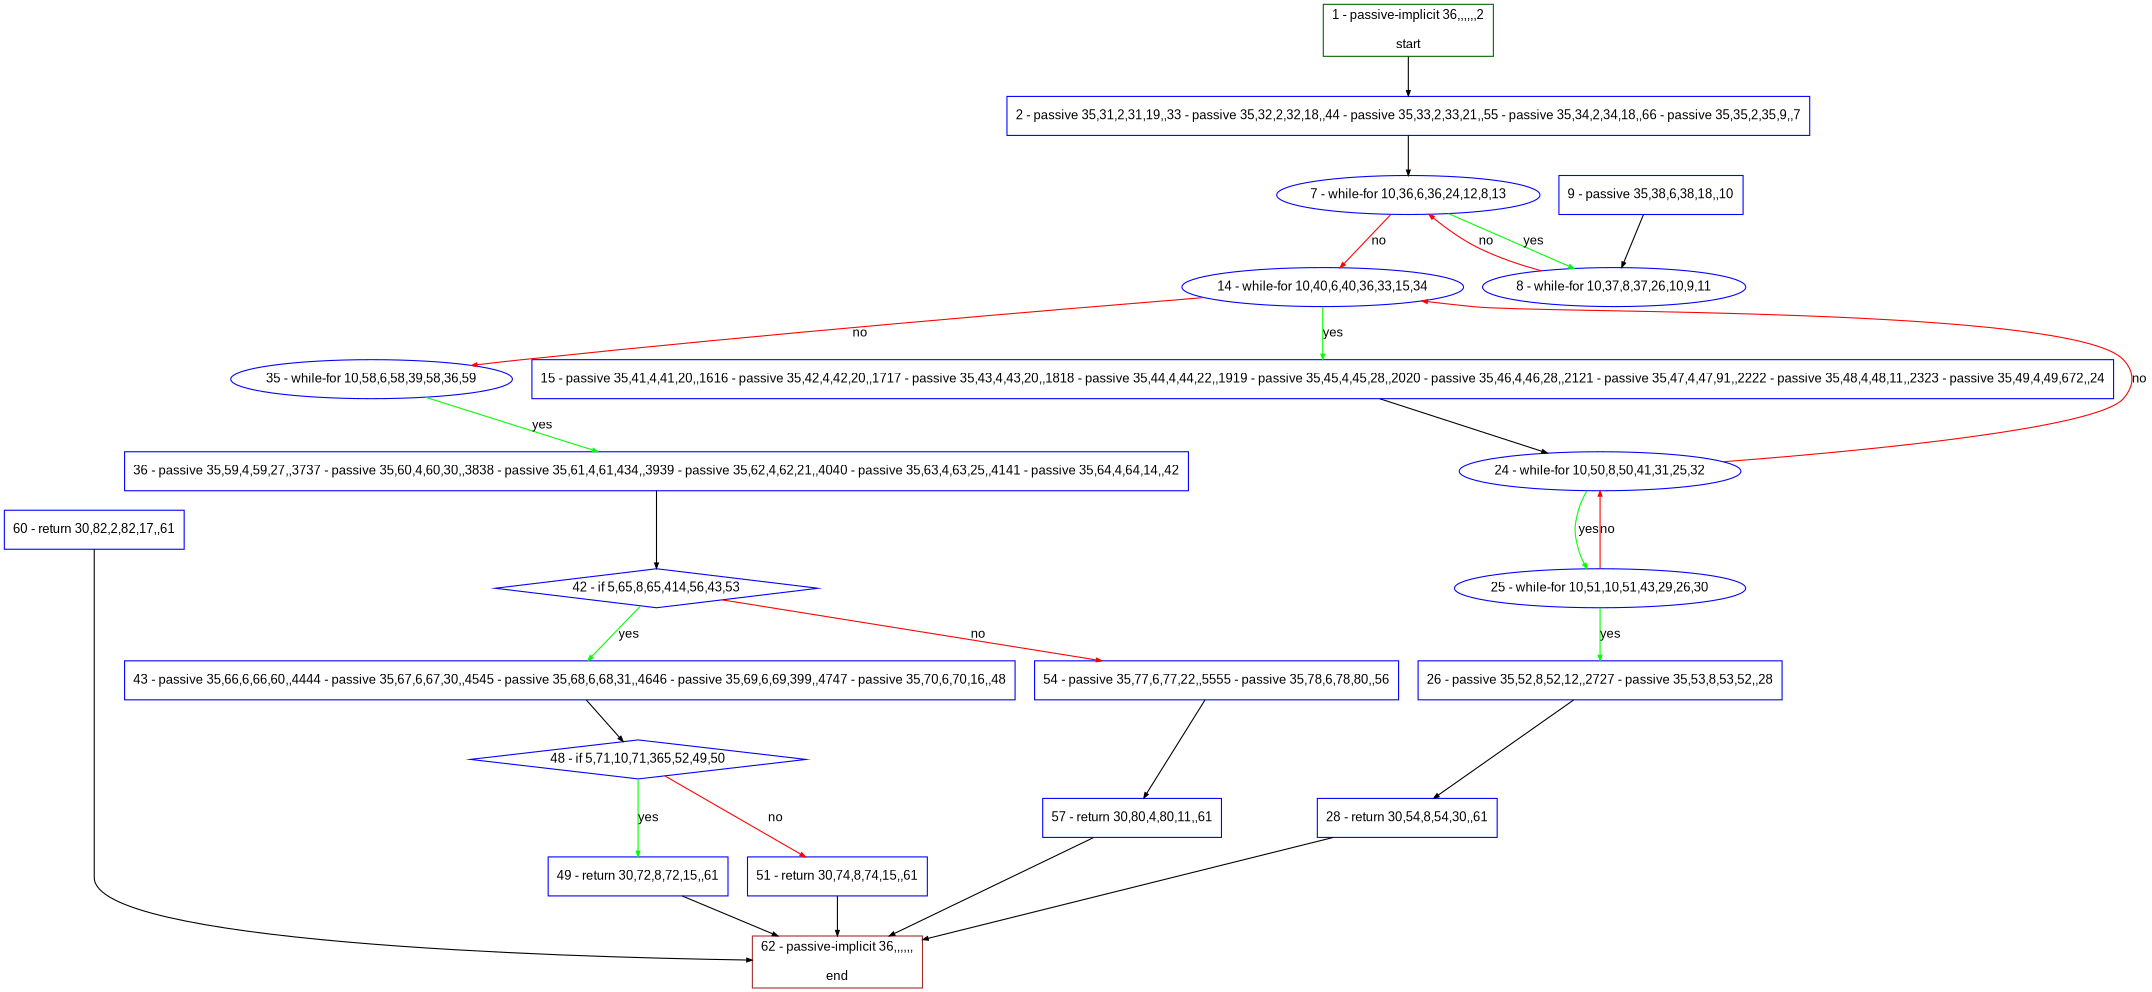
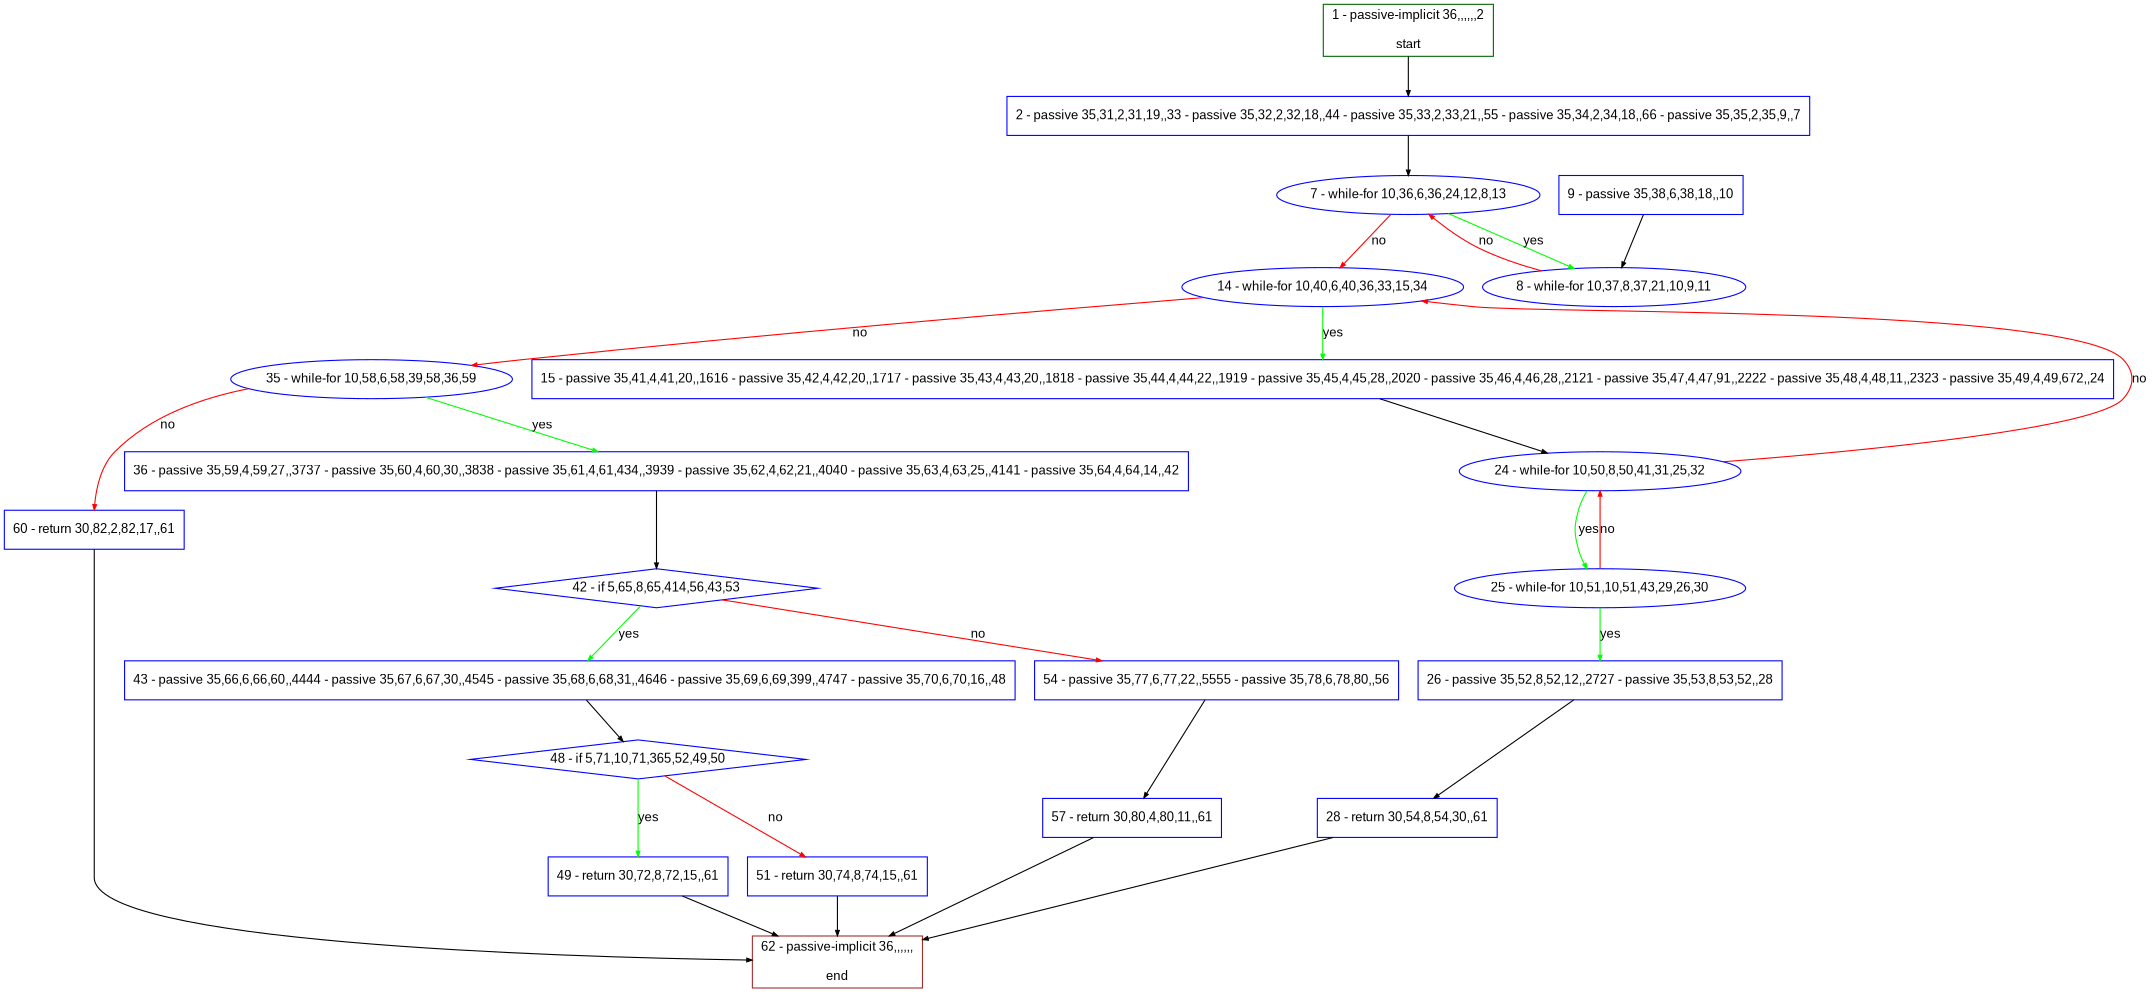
node "8 - while-for 10,37,8,37,26,10,9,11": label "8 - while-for 10,37,8,37,26,10,9,11" -> "8 - while-for 10,37,8,37,21,10,9,11"
edge "35 - while-for 10,58,6,58,39,58,36,59" -> "60 - return 30,82,2,82,17,,61": added, label "no"
